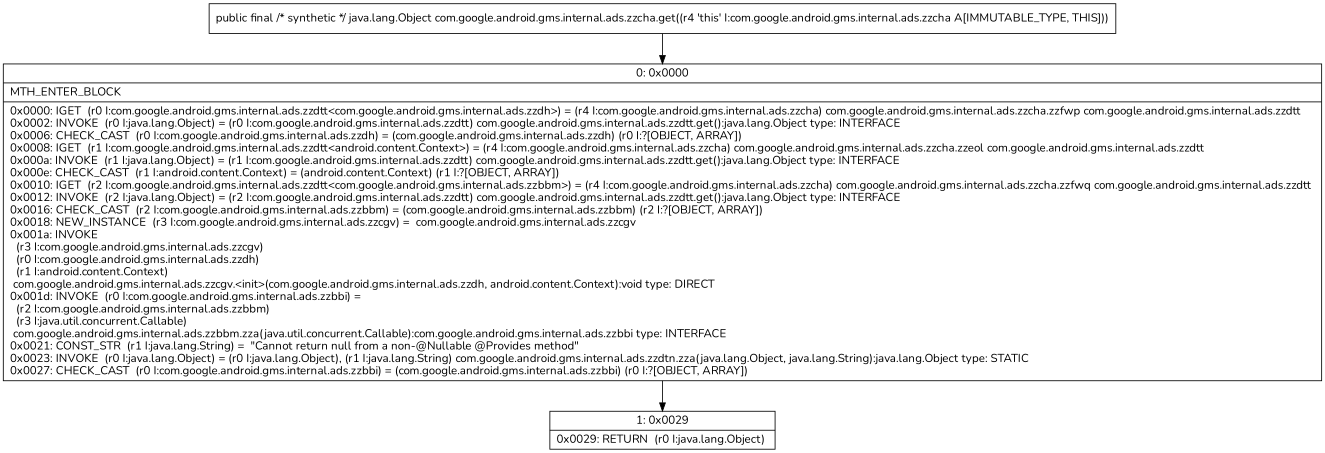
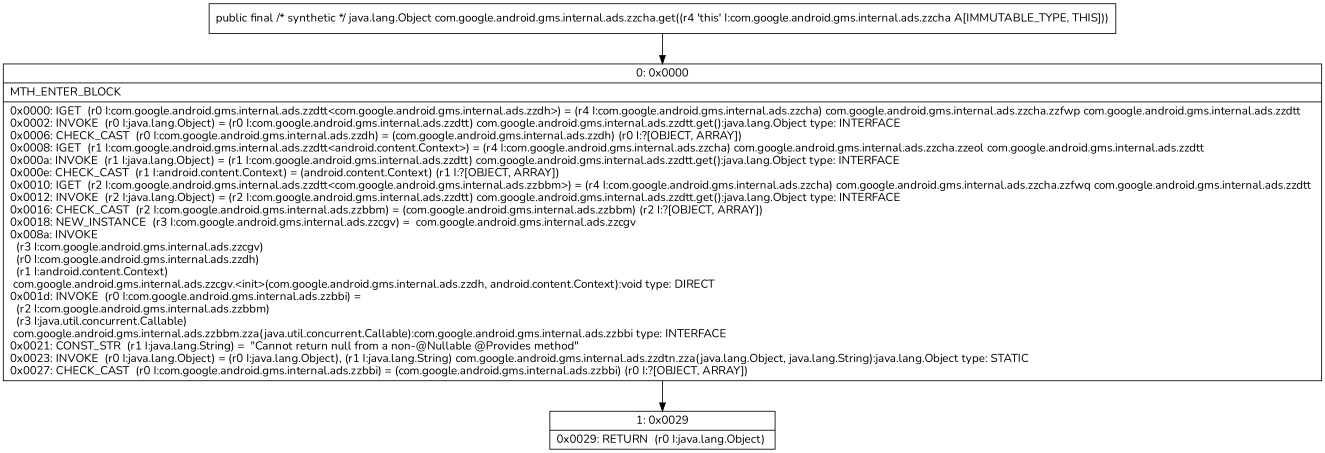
node "0: 0x0000": text "0x001a: INVOKE" -> "0x008a: INVOKE"
